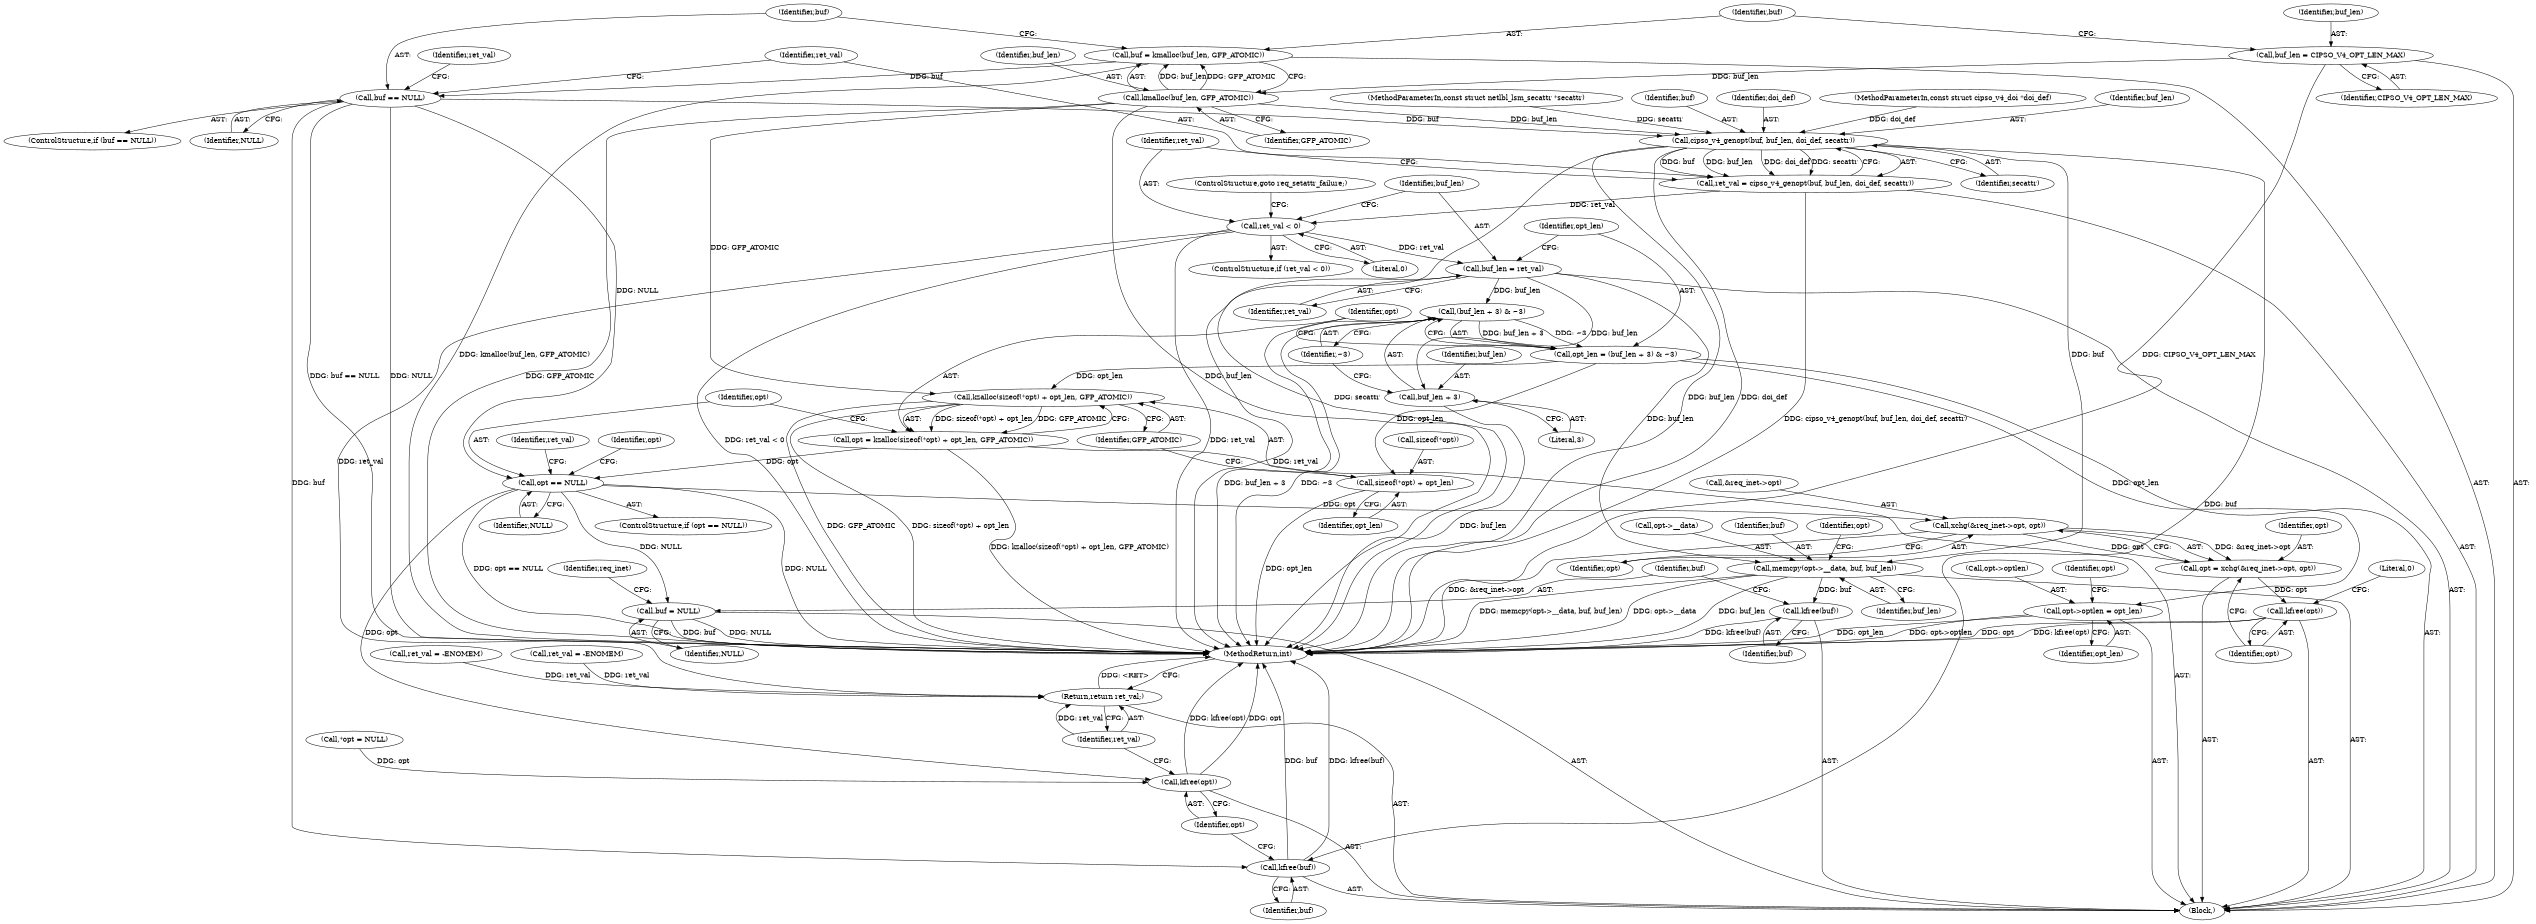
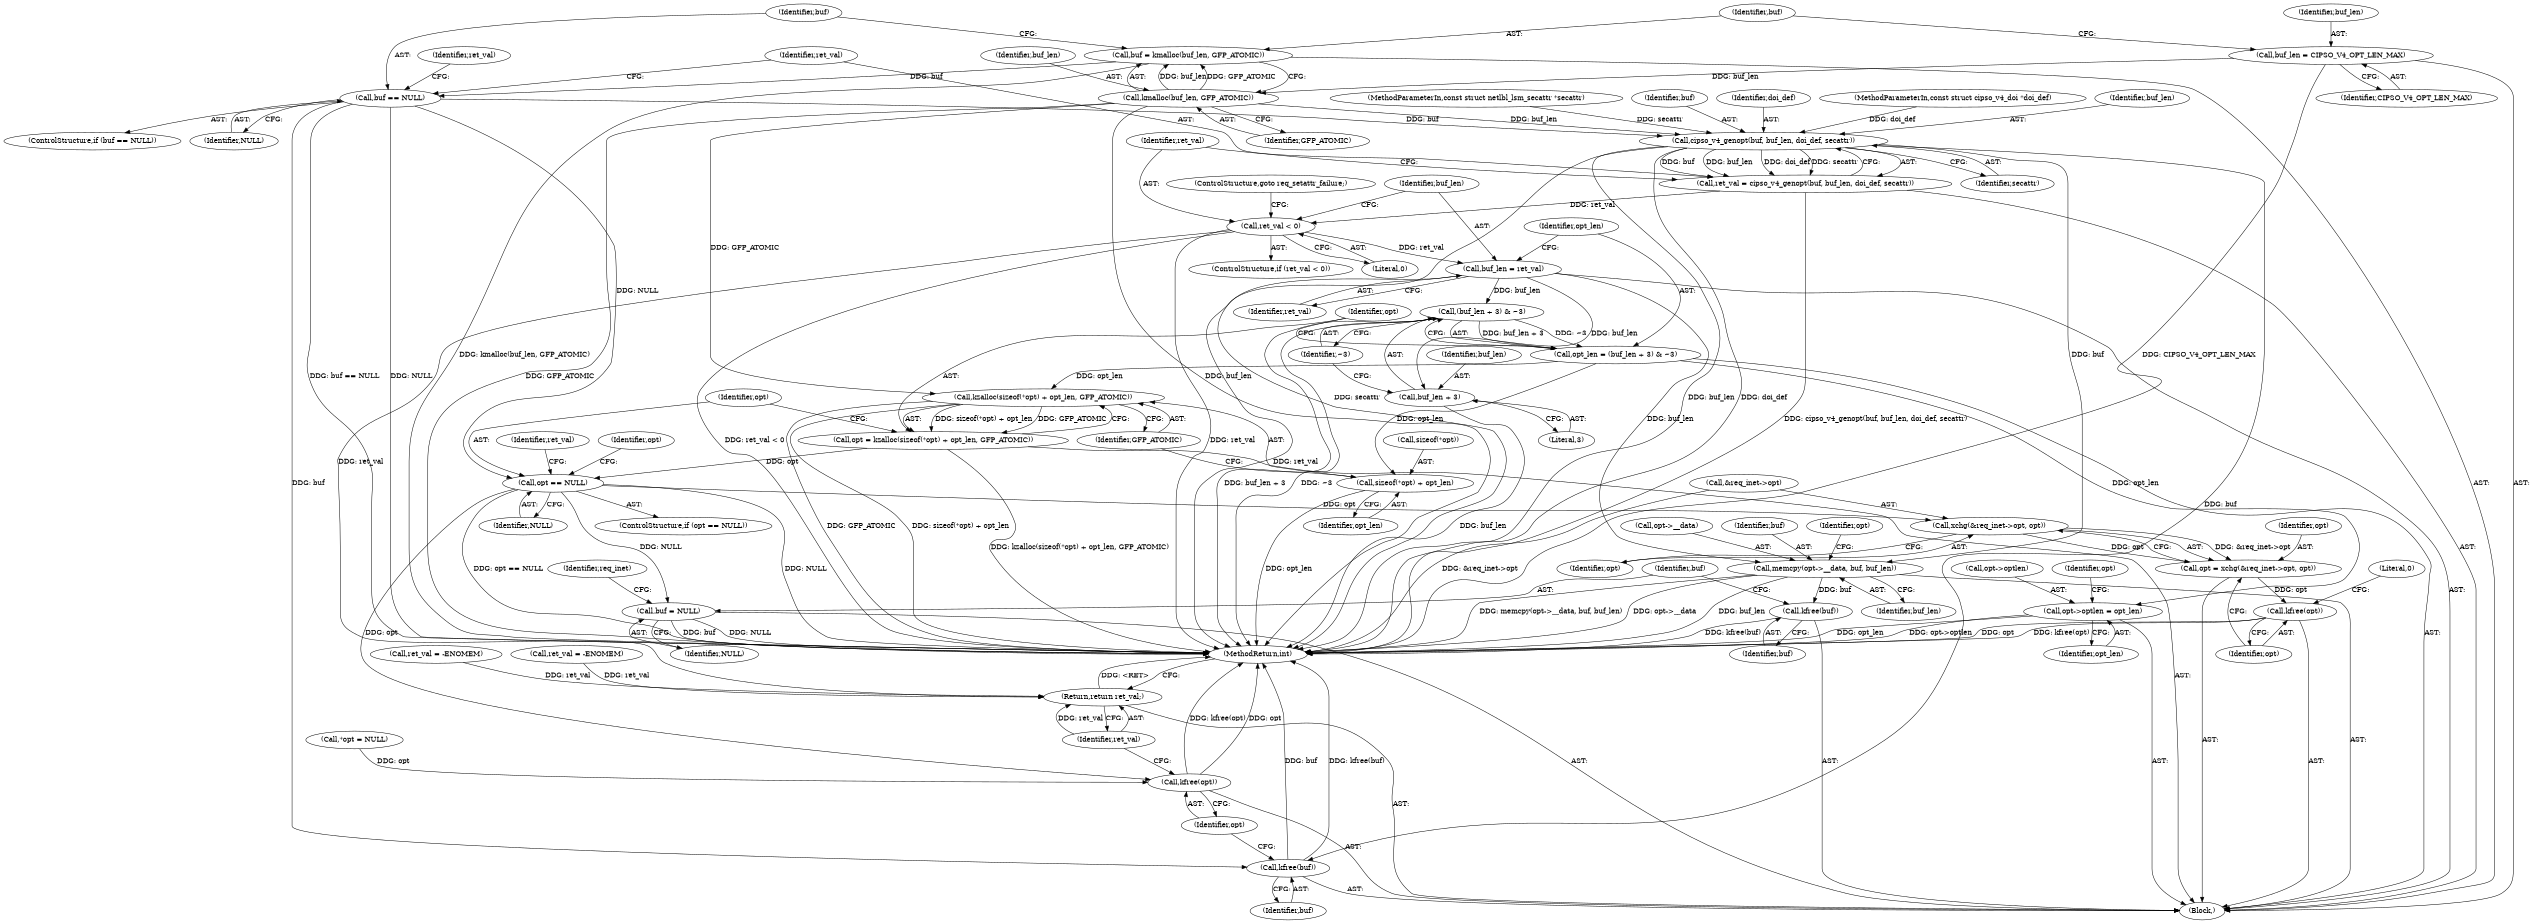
edge "(Call,xchg(&req_inet->opt, opt))" -> "(MethodReturn,int)": now "(Call,&req_inet->opt)" -> "(MethodReturn,int)"
